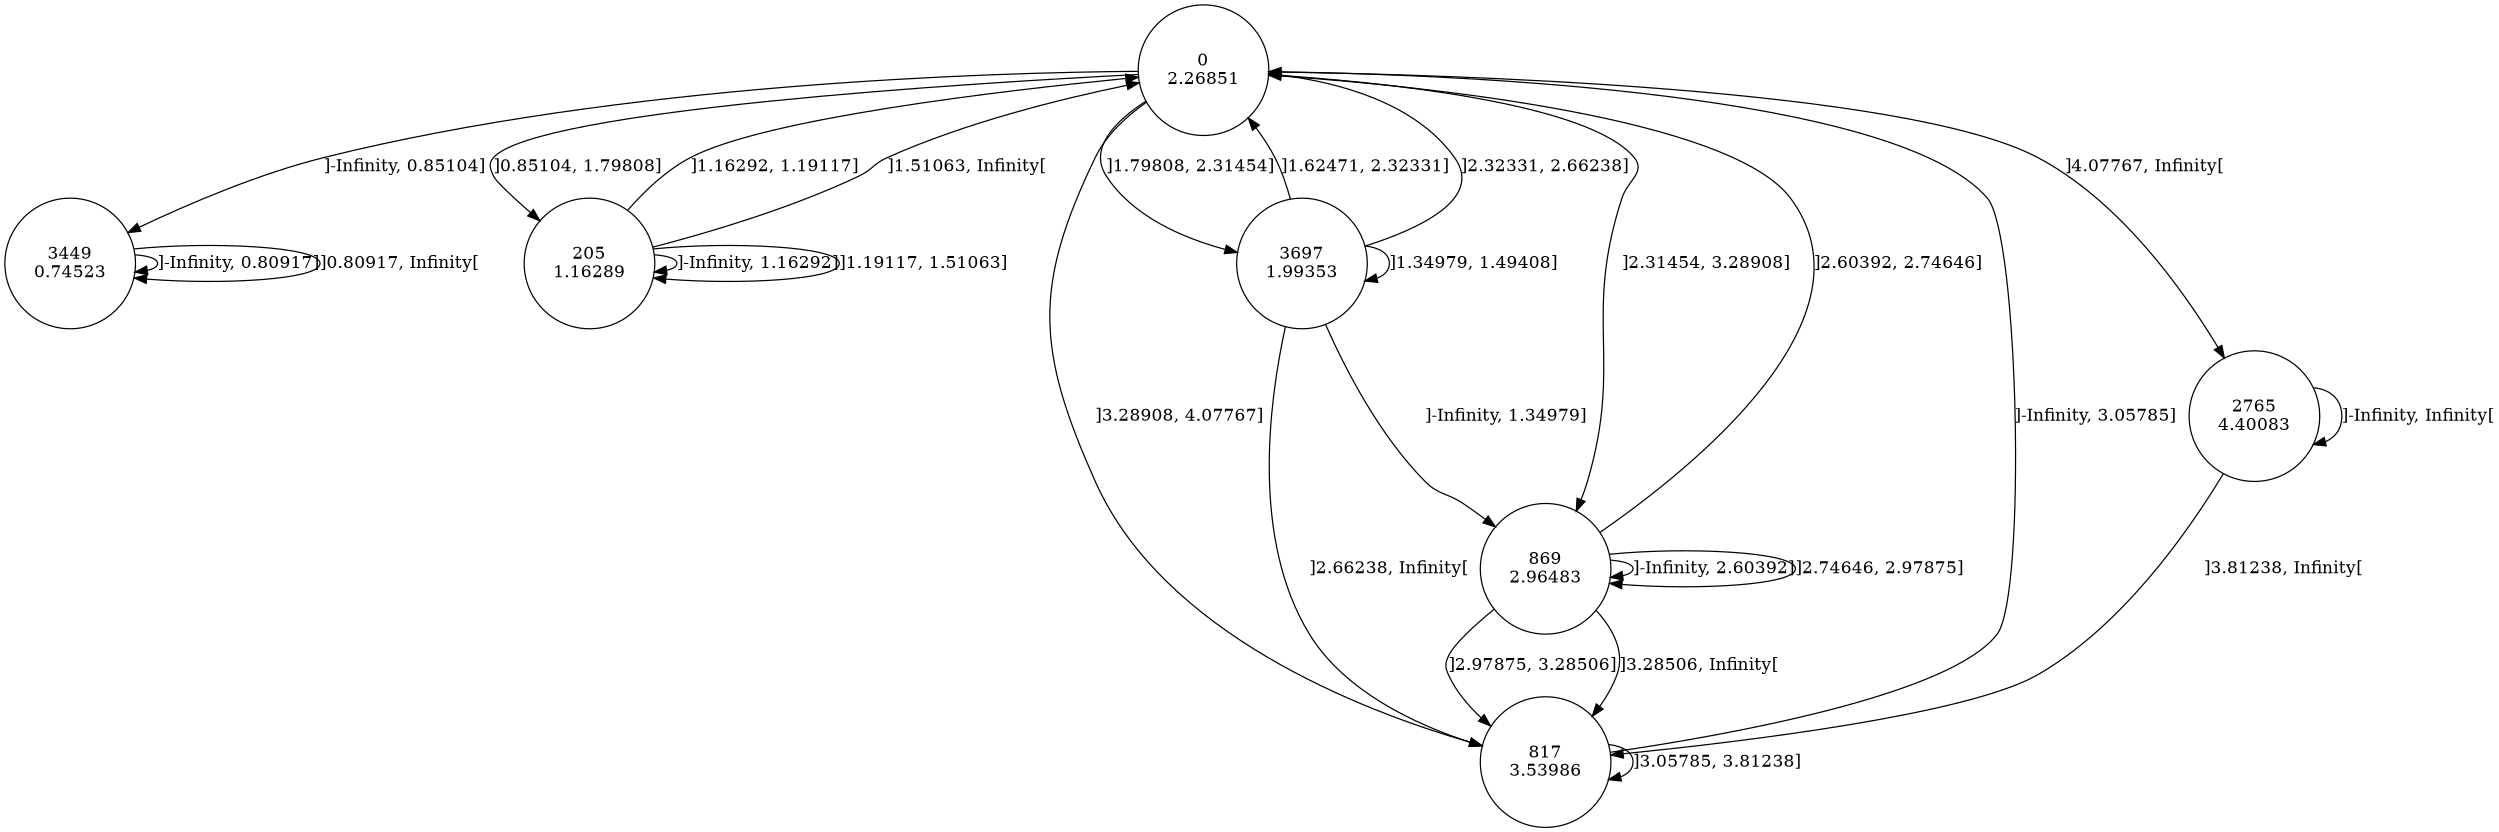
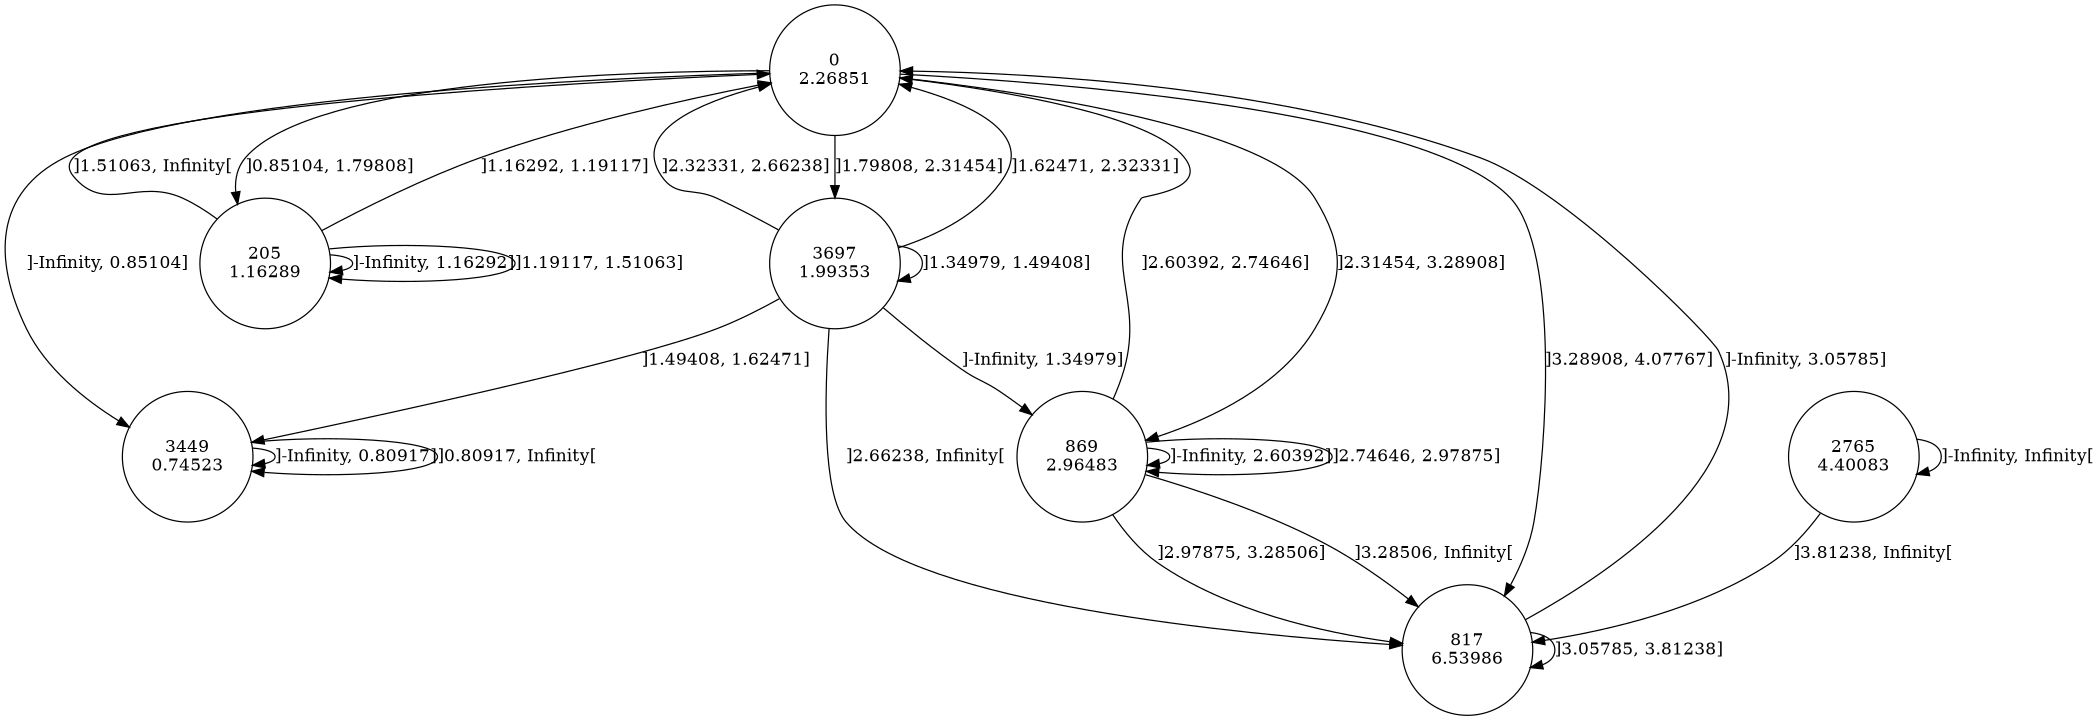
edge "0 2.26851" -> "2765 4.40083": removed, label "]4.07767, Infinity["
edge "3697 1.99353" -> "3449 0.74523": added, label "]1.49408, 1.62471]"
node "817 3.53986": label "817 3.53986" -> "817 6.53986"
